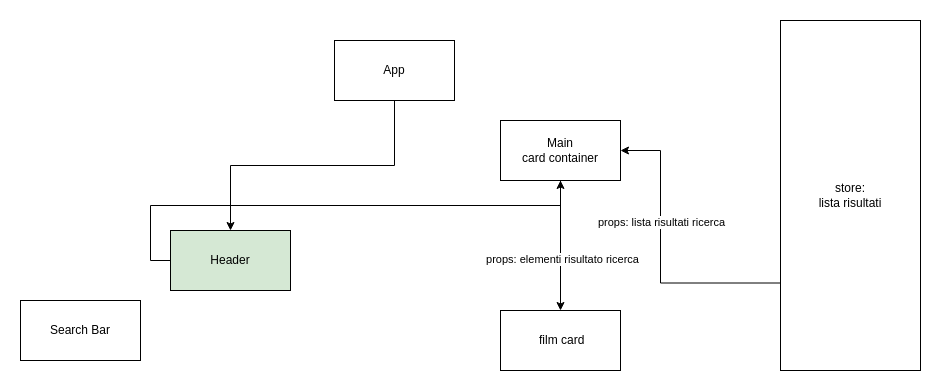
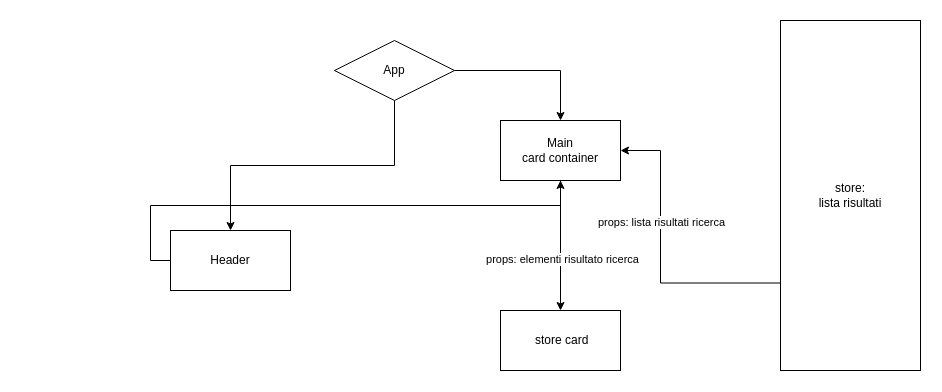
node "App": shape rectangle -> diamond
edge "App" -> "Main card container": added
node "Header": fillcolor #d5e8d4 -> #ffffff
node "Search Bar": removed
node "film card": label "film card" -> "store card"
